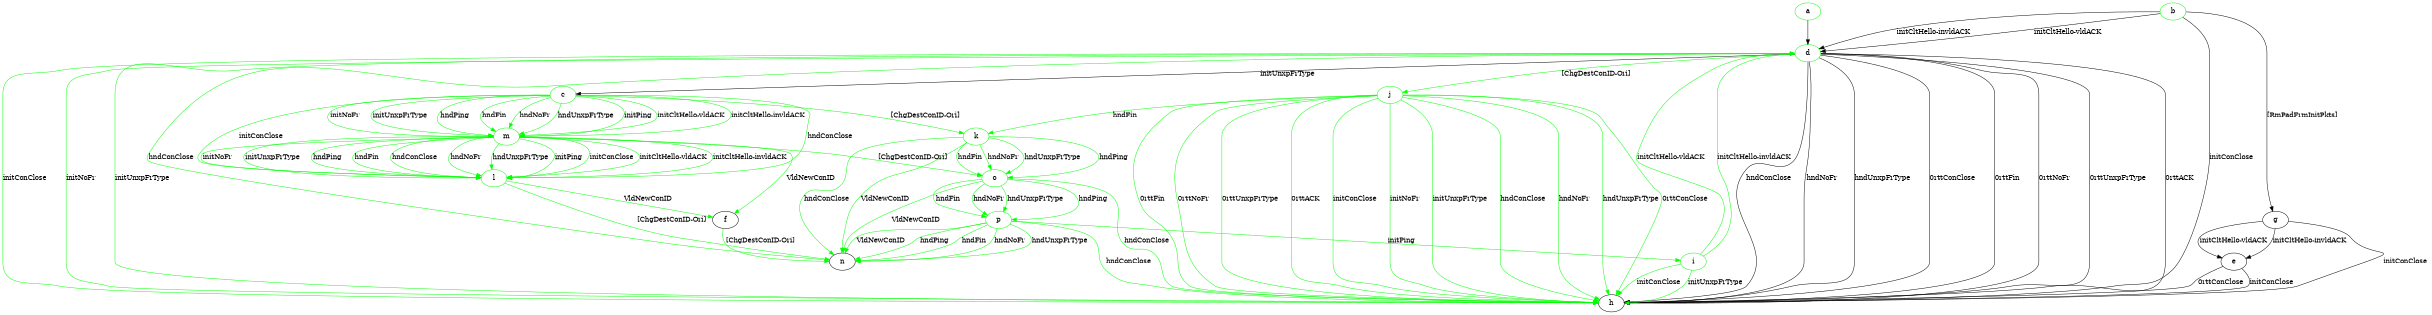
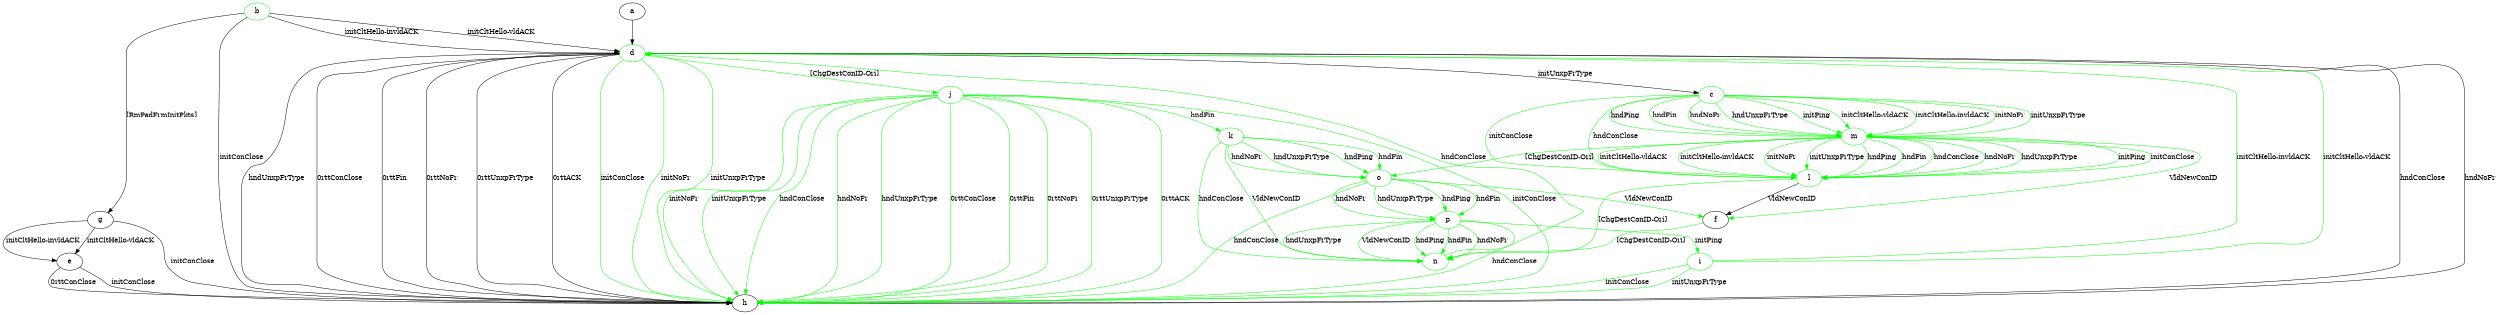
node "a": color green -> black
edge "c" -> "k": removed, label "[ChgDestConID-Ori]"
edge "l" -> "f": color green -> black
edge "o" -> "n": now "o" -> "f"
node "n": color black -> green
